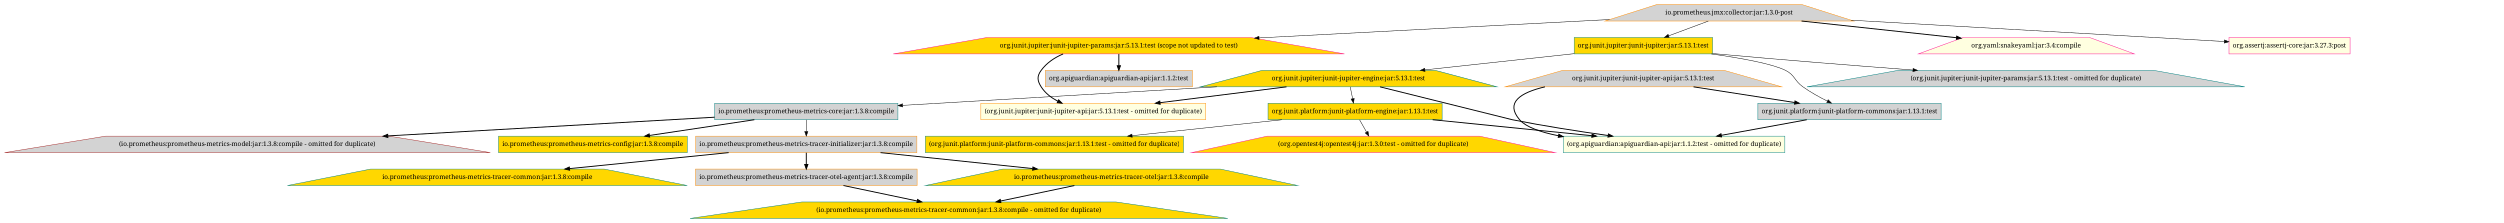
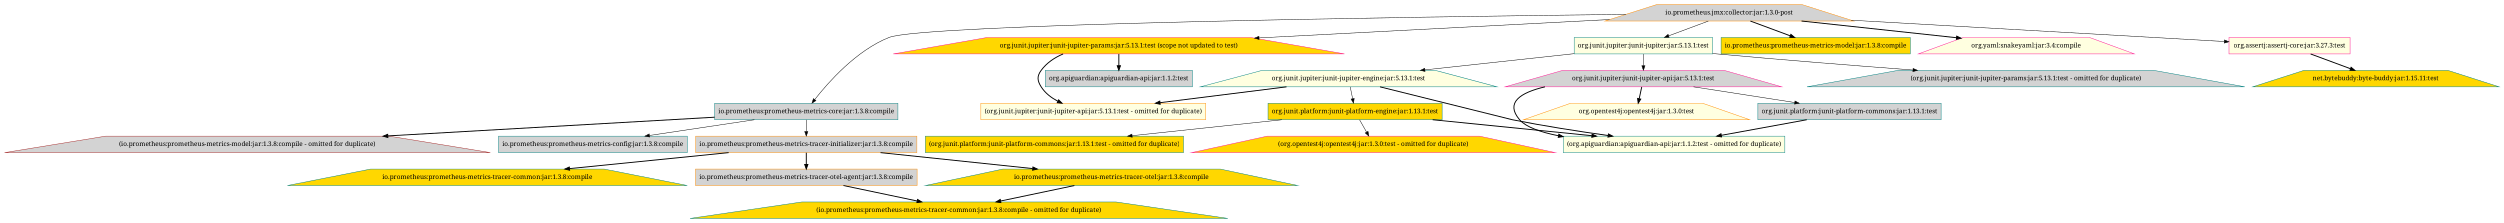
node "org.junit.jupiter:junit-jupiter:jar:5.13.1:test": fillcolor gold -> lightyellow
node "io.prometheus:prometheus-metrics-model:jar:1.3.8:compile": added
node "org.assertj:assertj-core:jar:3.27.3:post": label "org.assertj:assertj-core:jar:3.27.3:post" -> "org.assertj:assertj-core:jar:3.27.3:test"
edge "org.junit.jupiter:junit-jupiter:jar:5.13.1:test" -> "org.junit.platform:junit-platform-commons:jar:1.13.1:test": now "org.junit.jupiter:junit-jupiter:jar:5.13.1:test" -> "org.junit.jupiter:junit-jupiter-api:jar:5.13.1:test"
node "org.apiguardian:apiguardian-api:jar:1.1.2:test": color darkorange -> teal
node "org.junit.jupiter:junit-jupiter-engine:jar:5.13.1:test": fillcolor gold -> lightyellow
node "org.junit.jupiter:junit-jupiter-api:jar:5.13.1:test": color darkorange -> deeppink
node "net.bytebuddy:byte-buddy:jar:1.15.11:test": added
edge "org.junit.jupiter:junit-jupiter-api:jar:5.13.1:test" -> "org.junit.platform:junit-platform-commons:jar:1.13.1:test": style bold -> solid
edge "org.junit.jupiter:junit-jupiter-engine:jar:5.13.1:test" -> "io.prometheus:prometheus-metrics-core:jar:1.3.8:compile": now "io.prometheus.jmx:collector:jar:1.3.0-post" -> "io.prometheus:prometheus-metrics-core:jar:1.3.8:compile"
node "org.opentest4j:opentest4j:jar:1.3.0:test": added
edge "io.prometheus:prometheus-metrics-core:jar:1.3.8:compile" -> "io.prometheus:prometheus-metrics-config:jar:1.3.8:compile": style bold -> solid
node "io.prometheus:prometheus-metrics-config:jar:1.3.8:compile": fillcolor gold -> lightgrey
